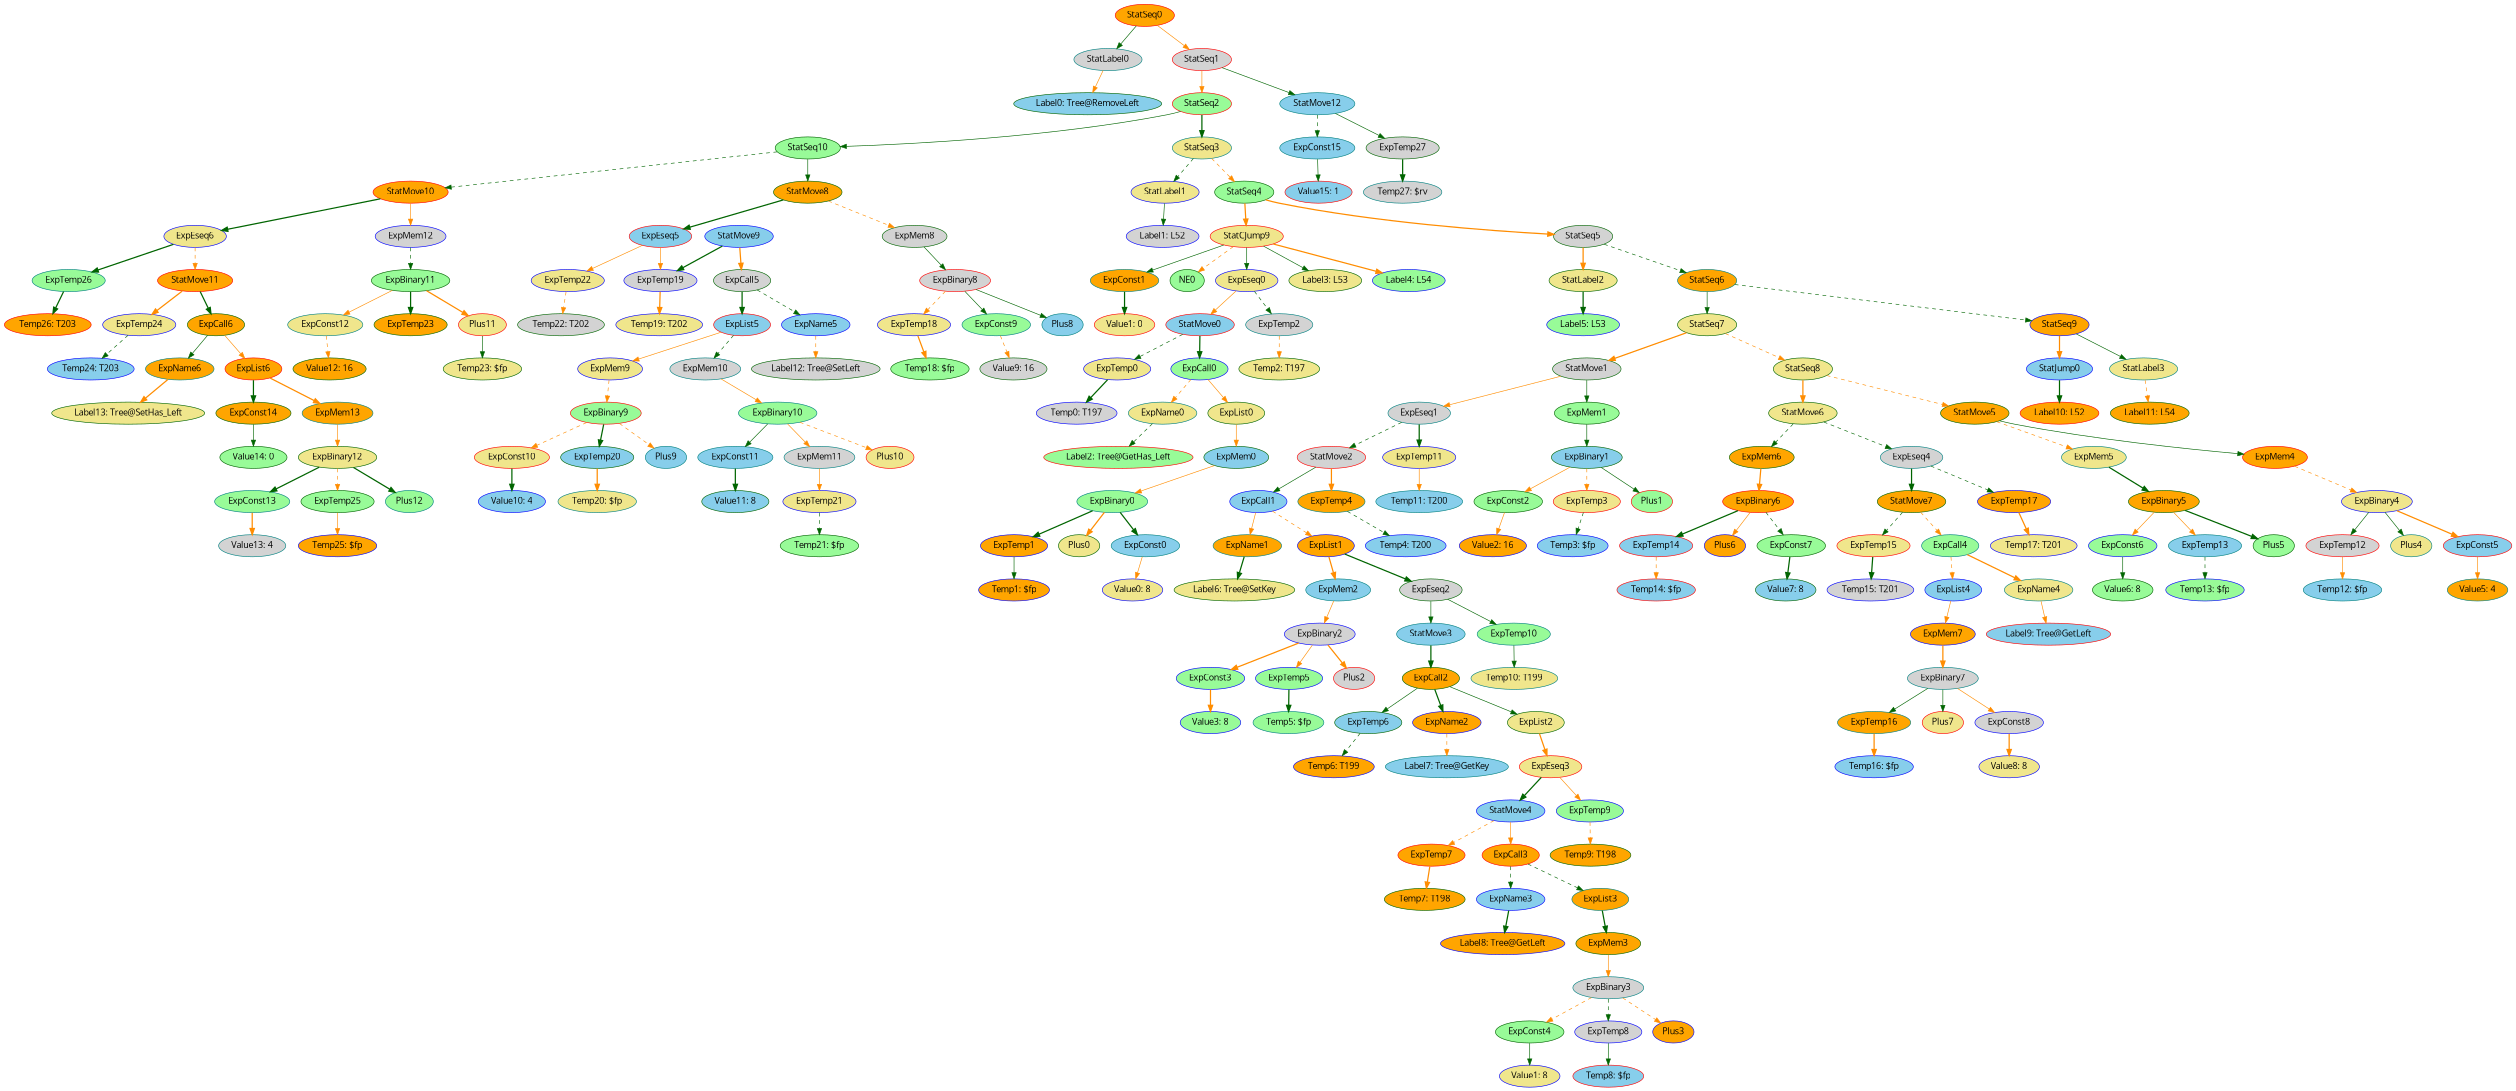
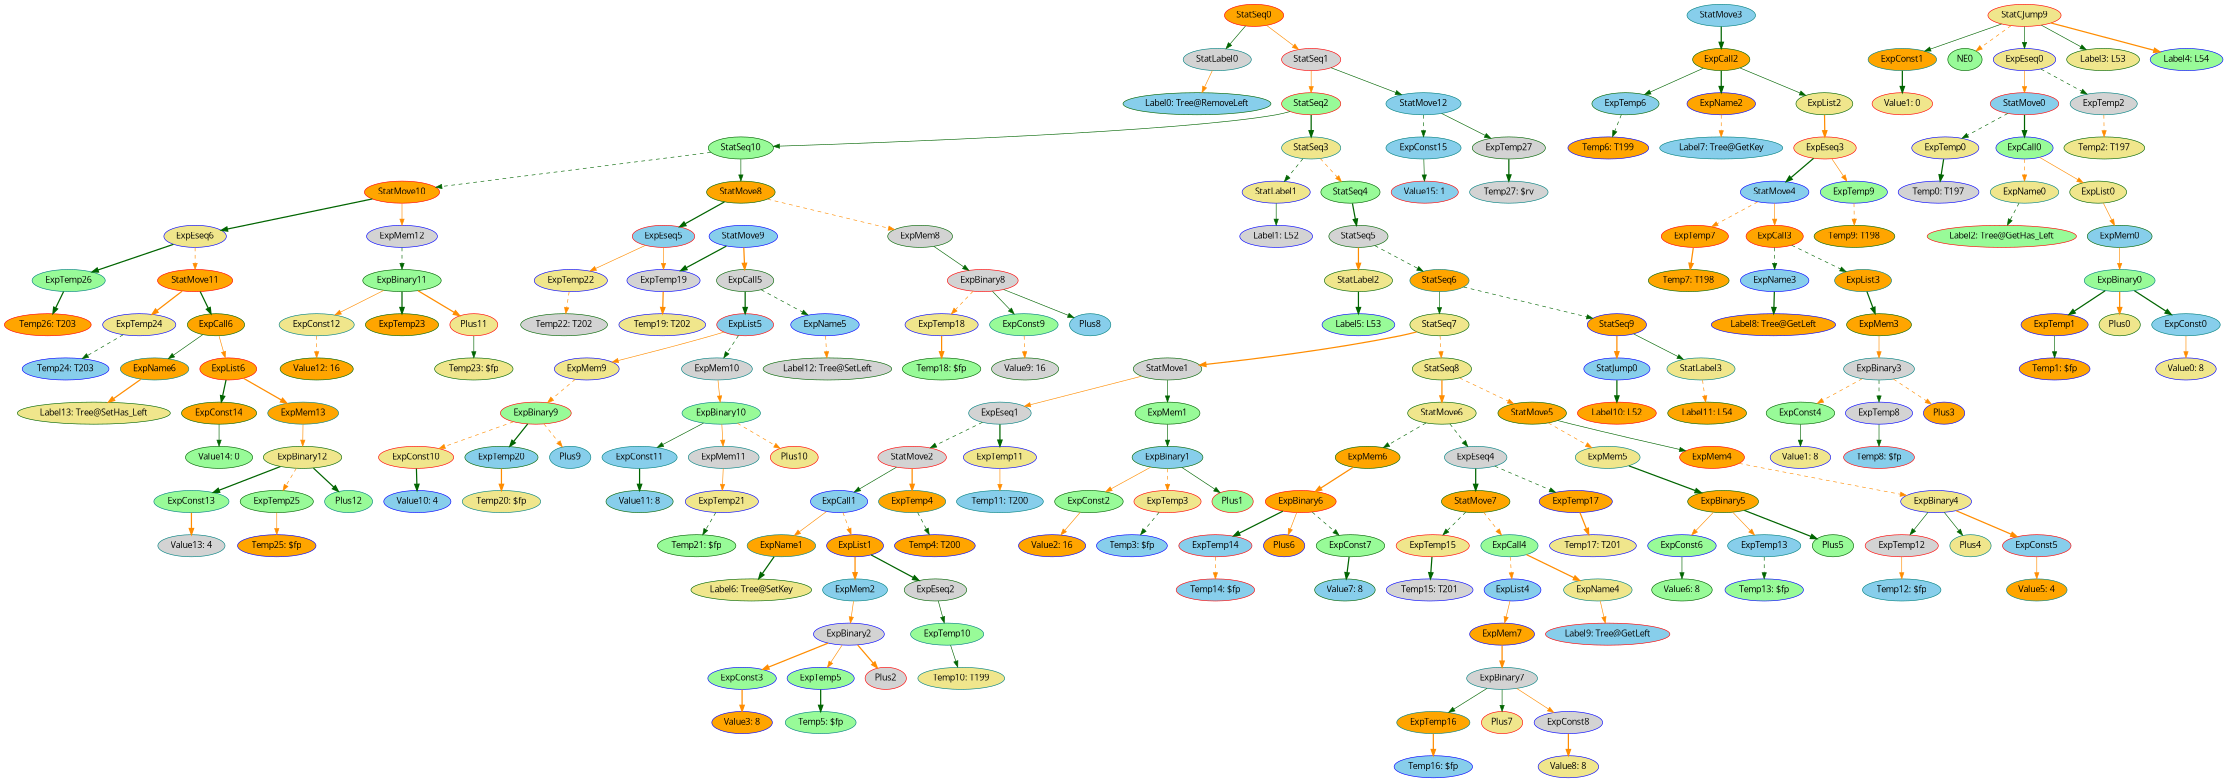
edge "StatSeq4" -> "StatCJump9": removed
edge "StatSeq4" -> "StatSeq5": color darkorange -> darkgreen
node "Temp4: T200": fillcolor skyblue -> orange
edge "ExpEseq2" -> "StatMove3": removed
node "Value3: 8": fillcolor palegreen -> orange
